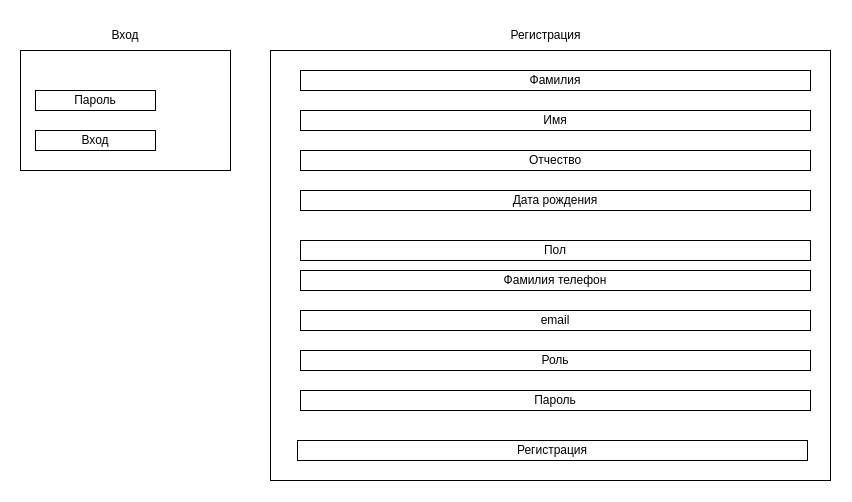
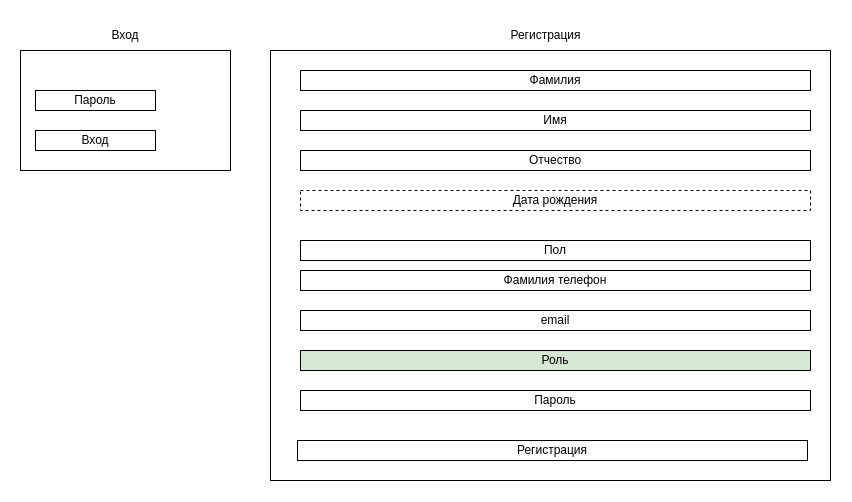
node "Дата рождения": style solid -> dashed
node "Роль": fillcolor #ffffff -> #d5e8d4
